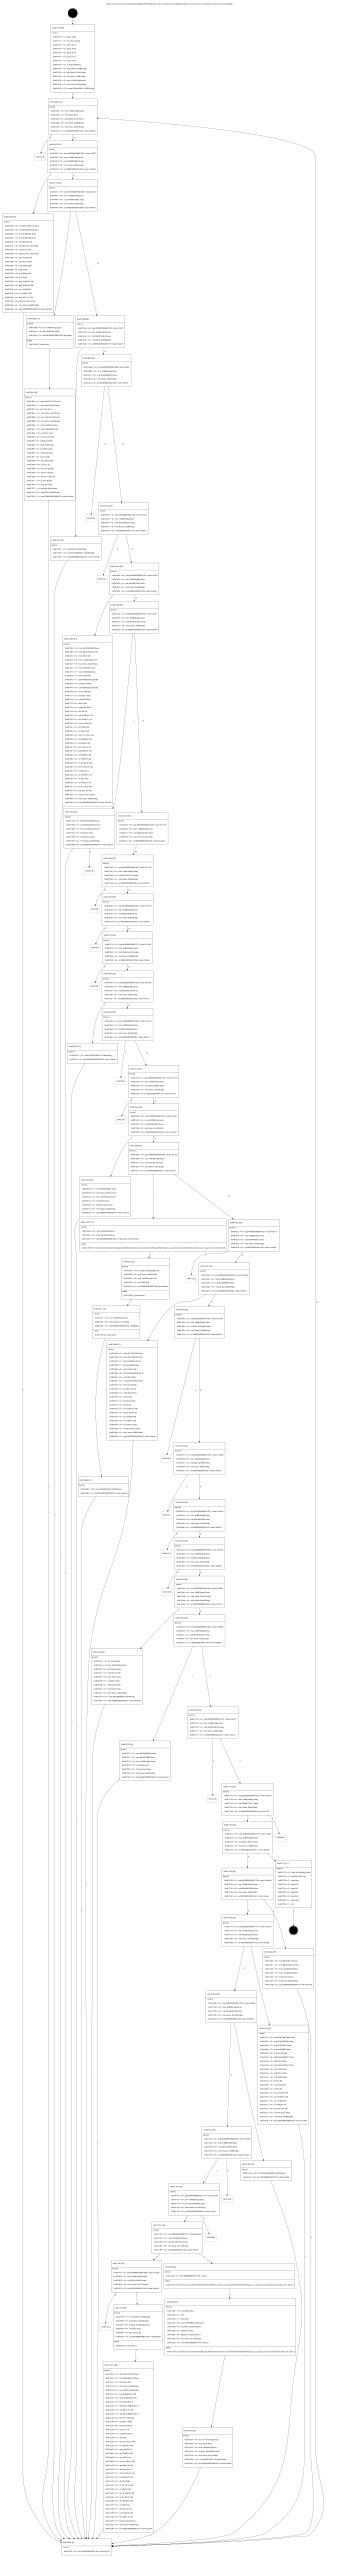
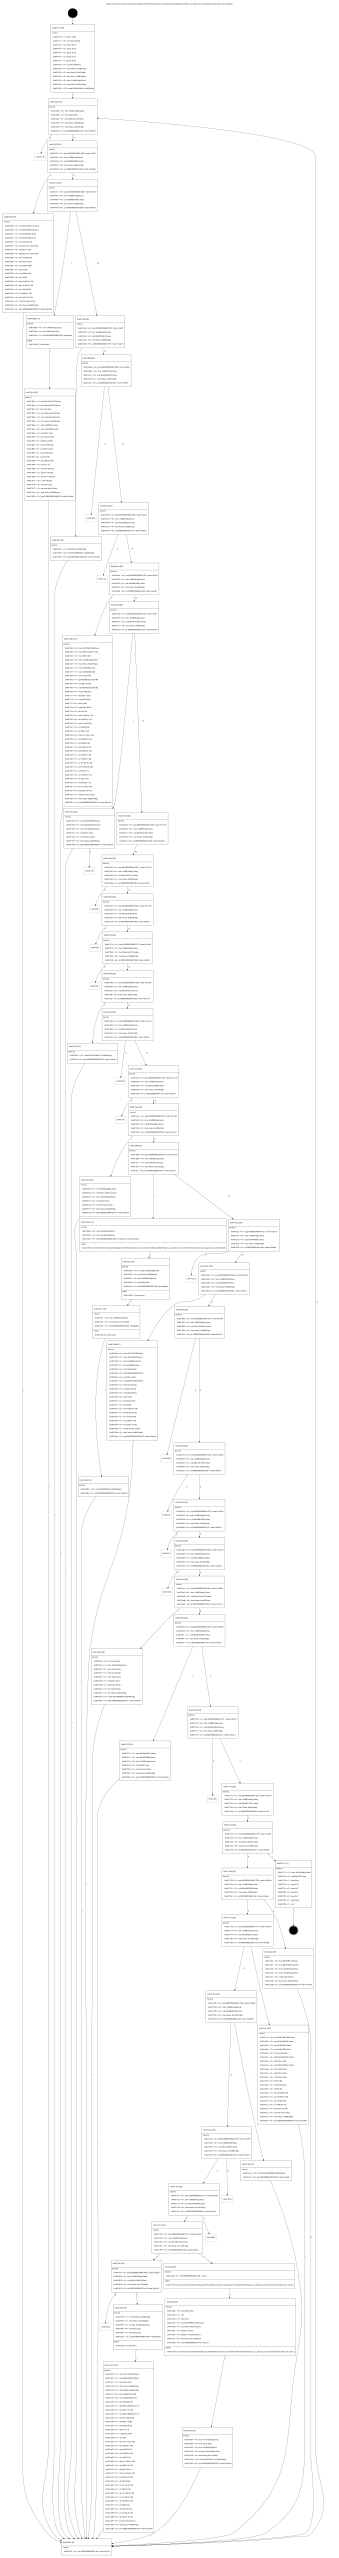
node "0x401b8f": removed
